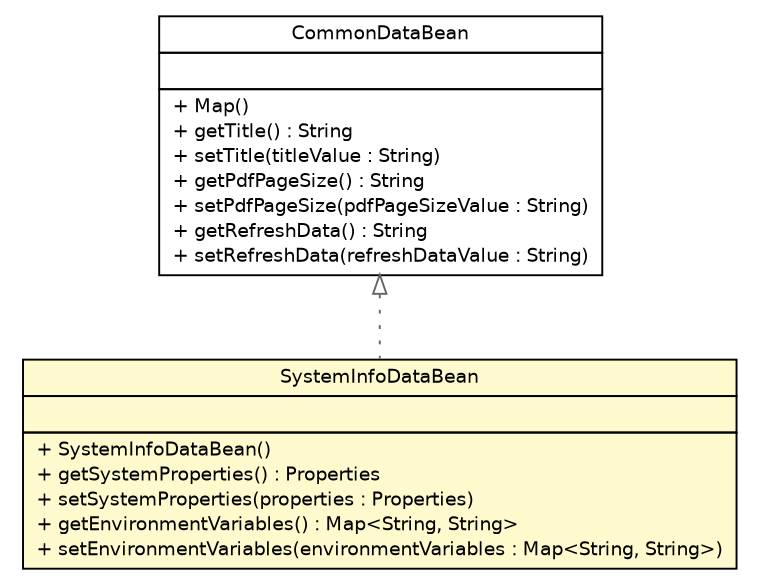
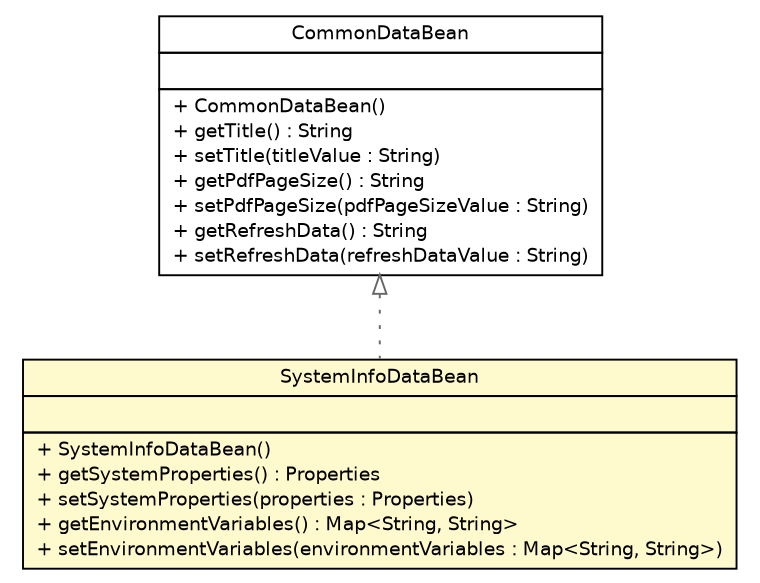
node "CommonDataBean": text "+ Map()" -> "+ CommonDataBean()"
